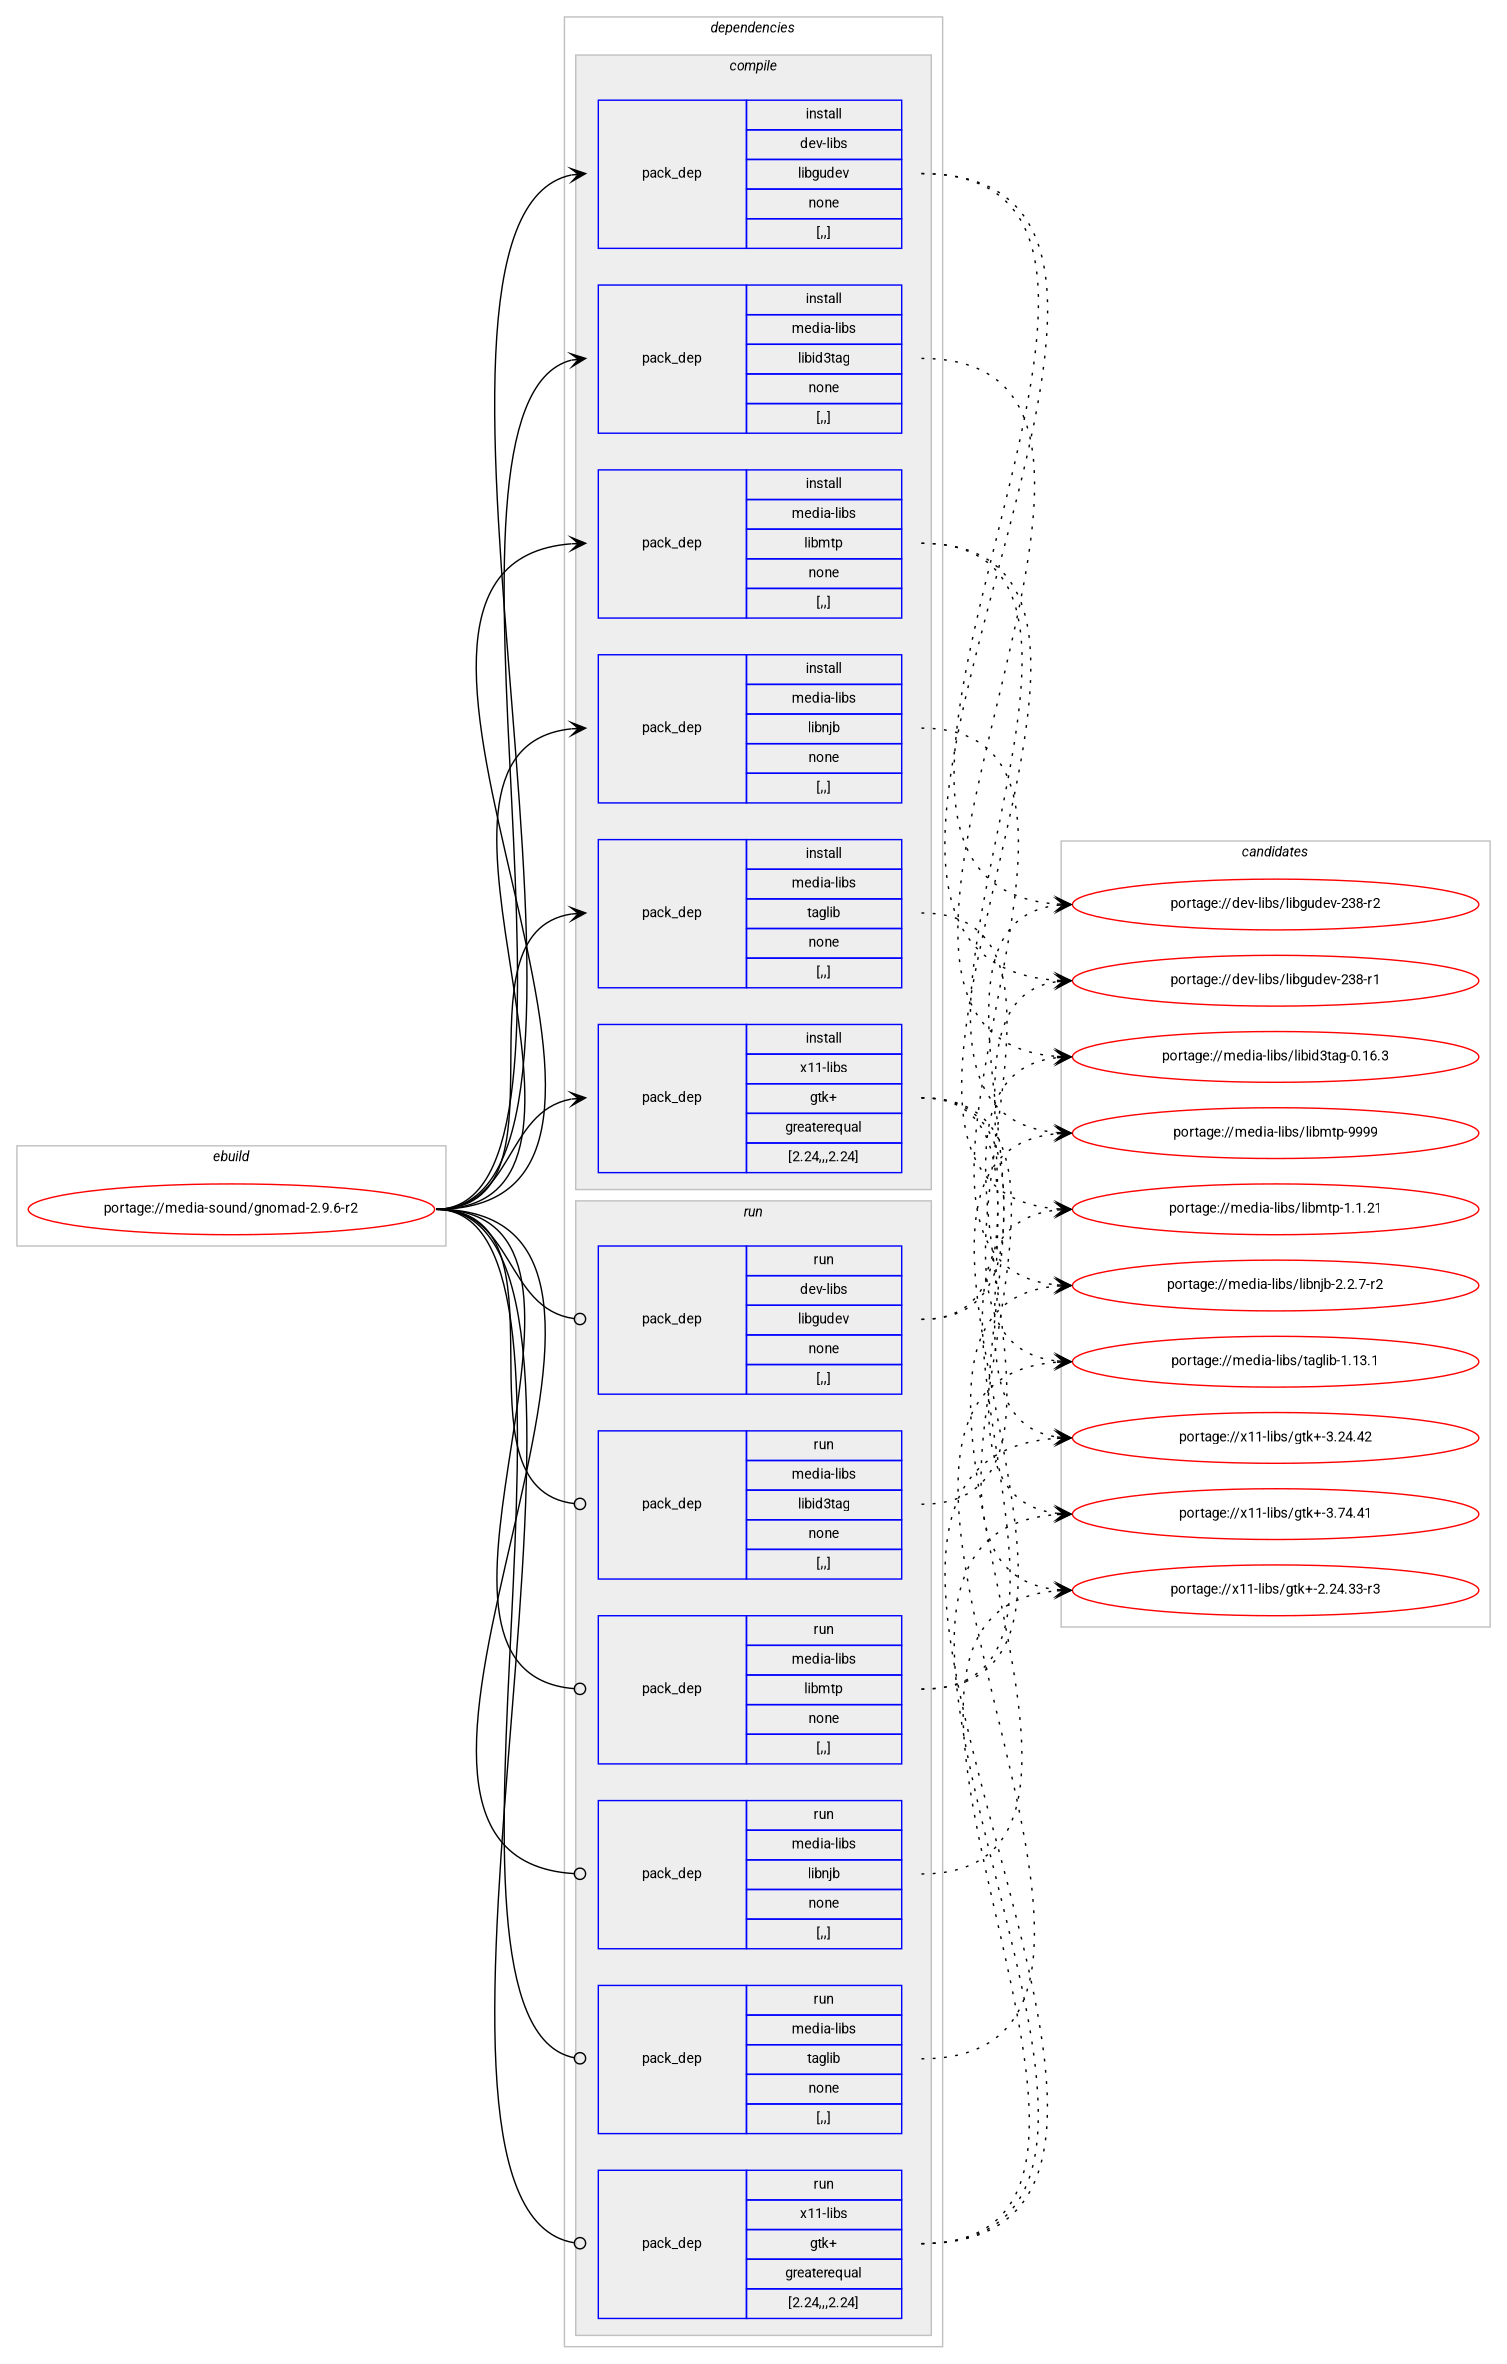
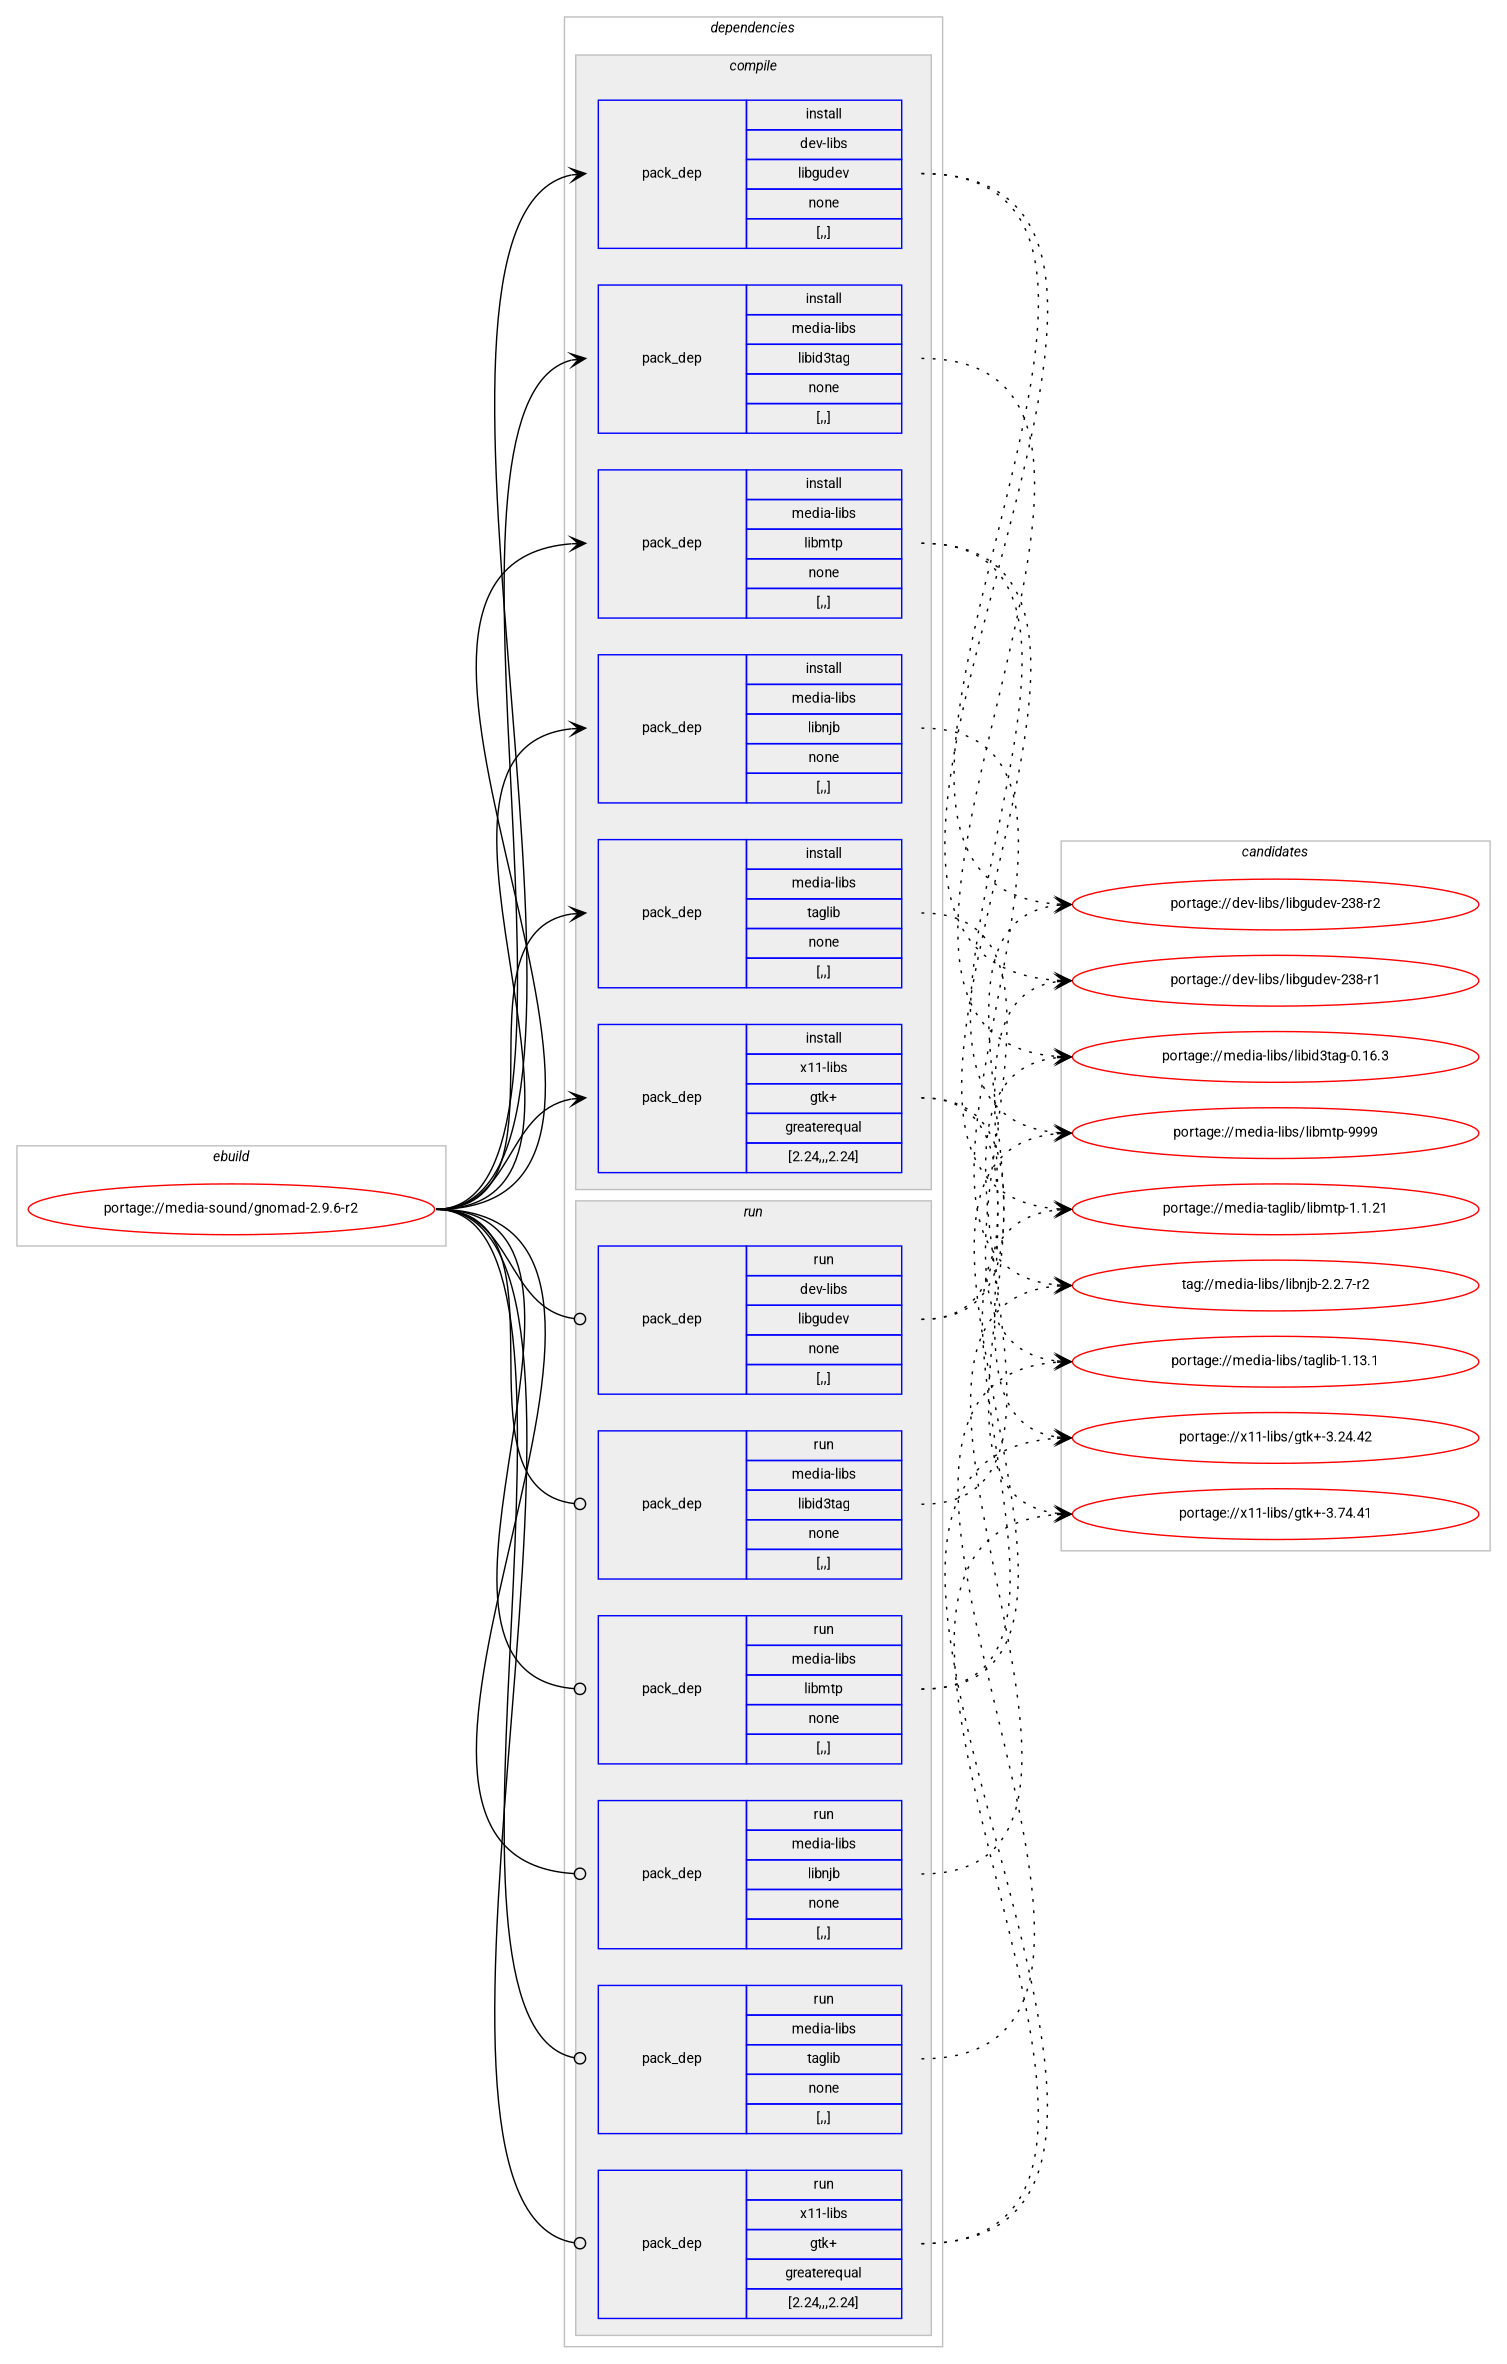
node "portage://media-libs/libmtp-1.1.21": label "portage://media-libs/libmtp-1.1.21" -> "portage://media-taglib/libmtp-1.1.21"
node "portage://media-libs/libnjb-2.2.7-r2": label "portage://media-libs/libnjb-2.2.7-r2" -> "tag://media-libs/libnjb-2.2.7-r2"
node "portage://x11-libs/gtk+-2.24.33-r3": removed
